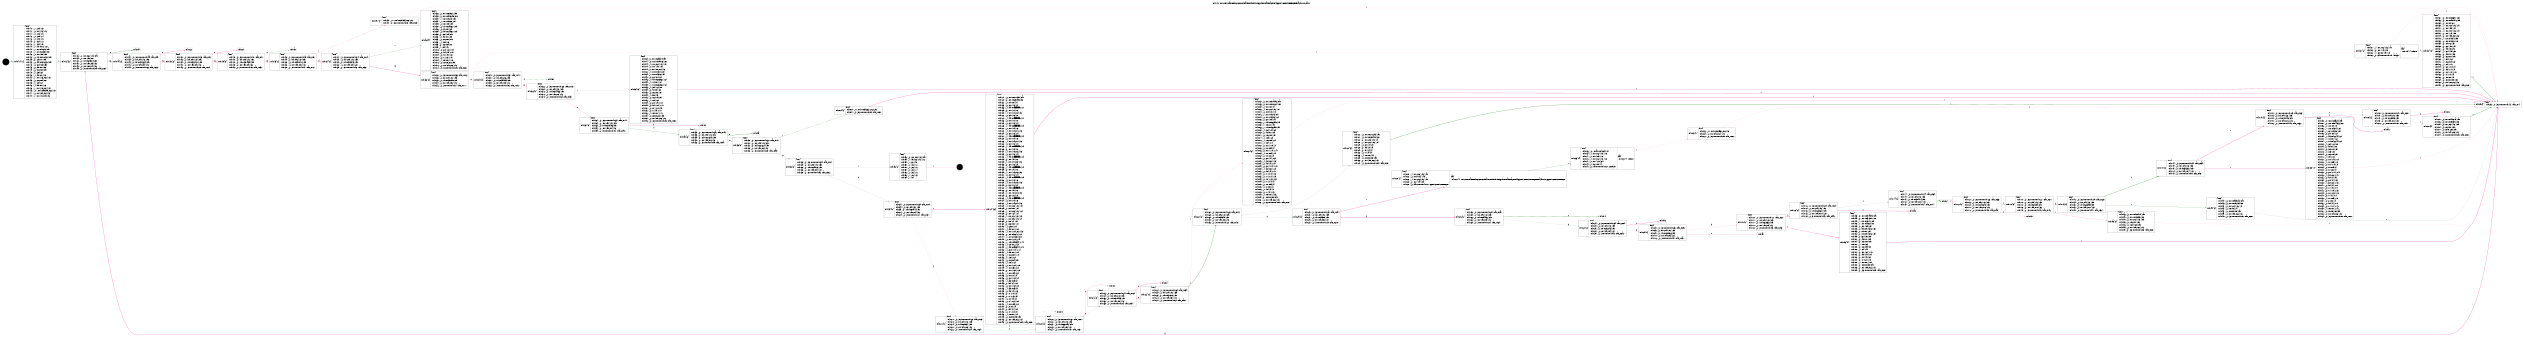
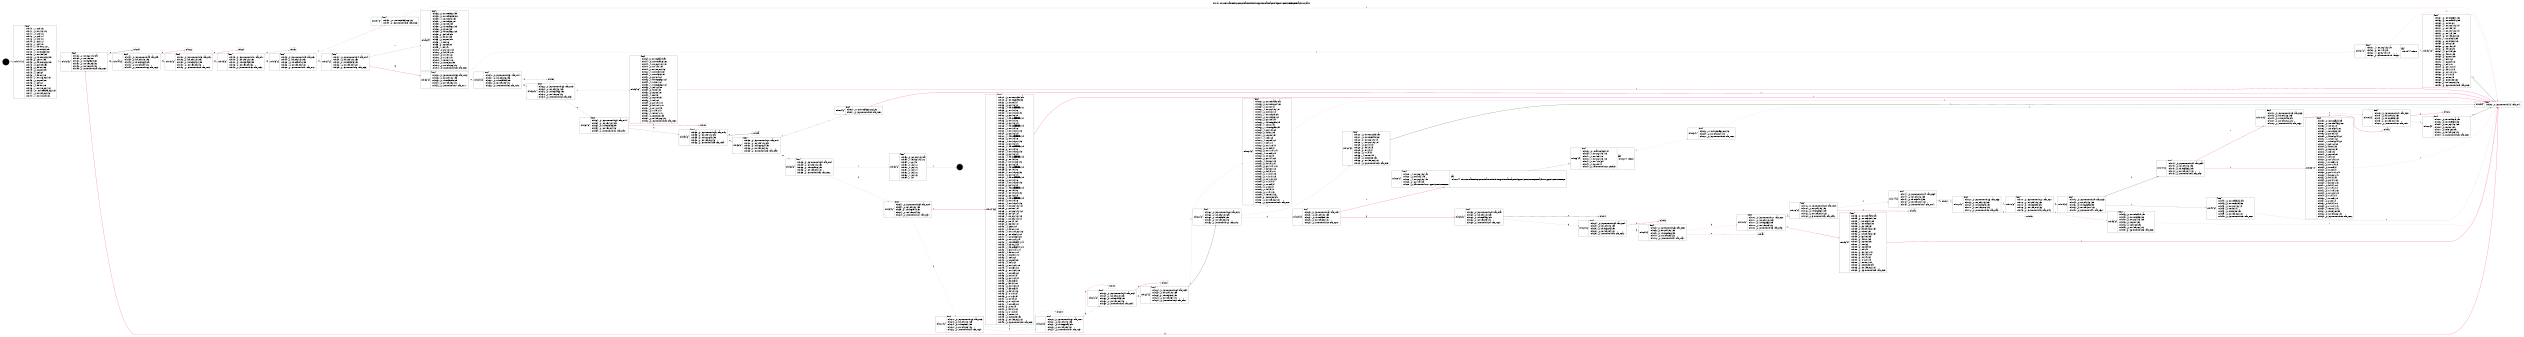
edge "0x401664 [28]" -> "0x401648 [28]": reversed
